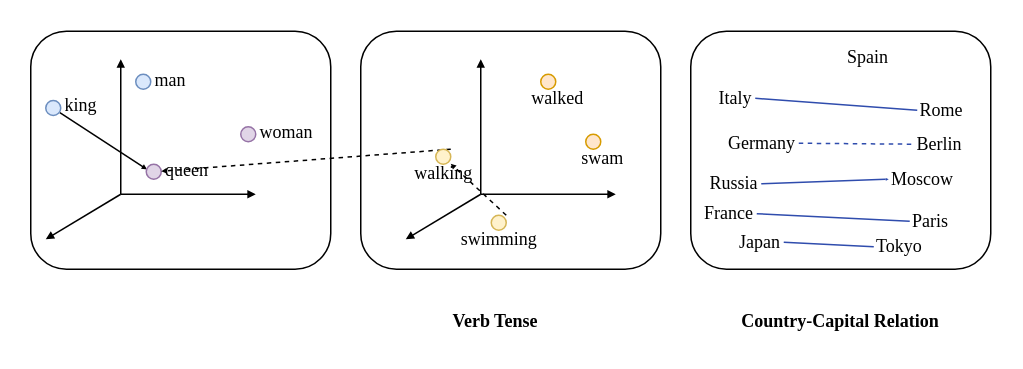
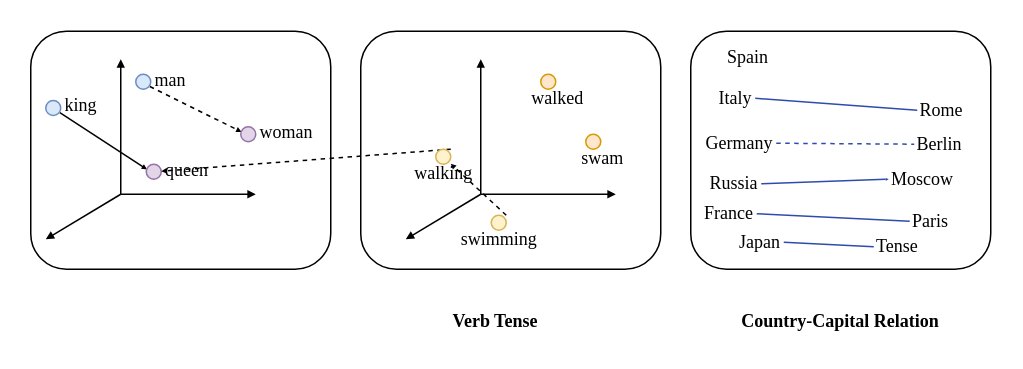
node "Spain": moved (862, 58) -> (742, 58)
edge "man" -> "woman": added
node "Germany": moved (769, 143) -> (746, 143)
node "Tokyo": label "Tokyo" -> "Tense"
